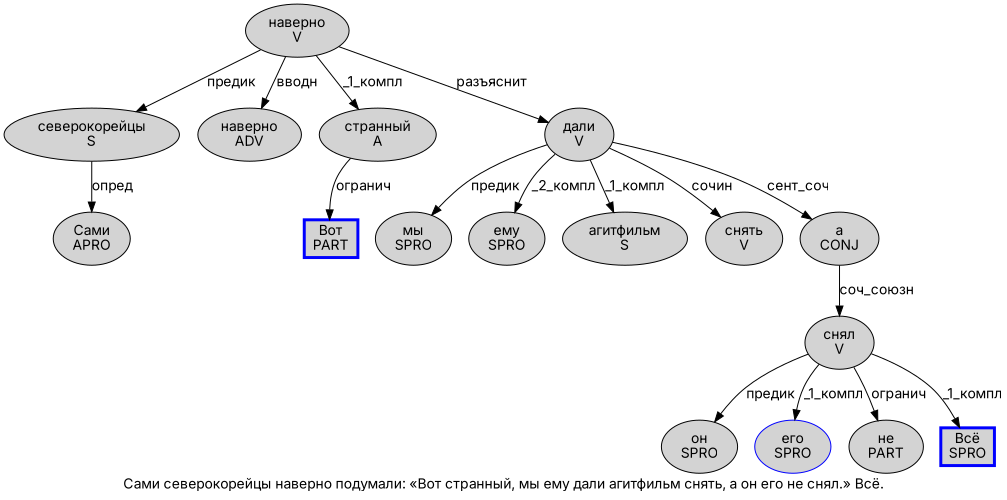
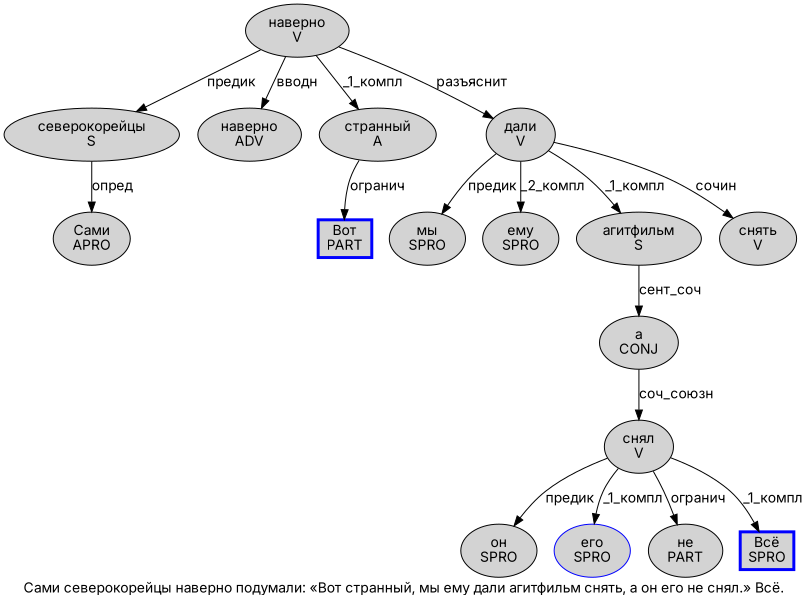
edge "дали V" -> "а CONJ": now "агитфильм S" -> "а CONJ"
